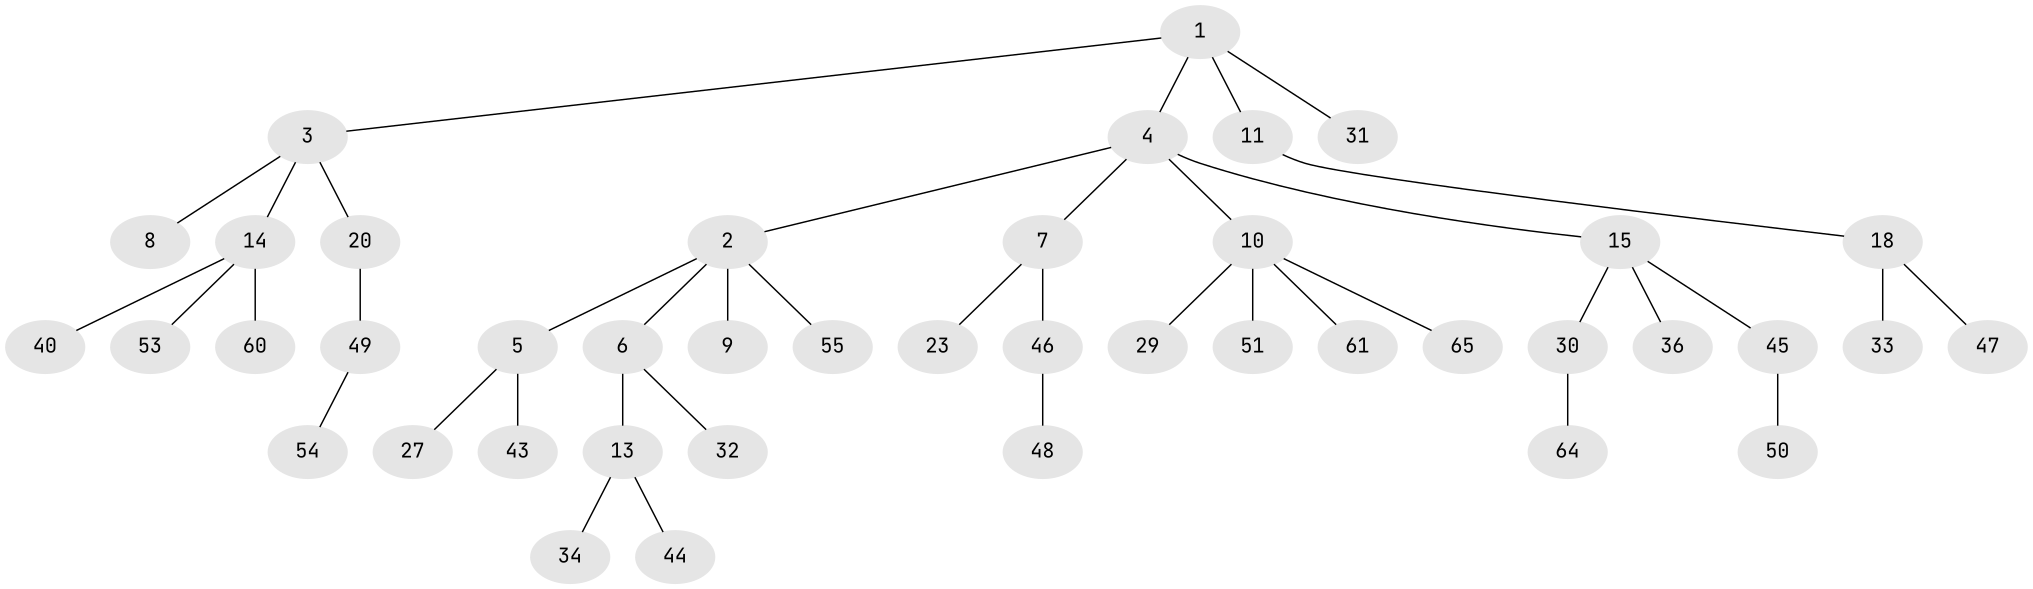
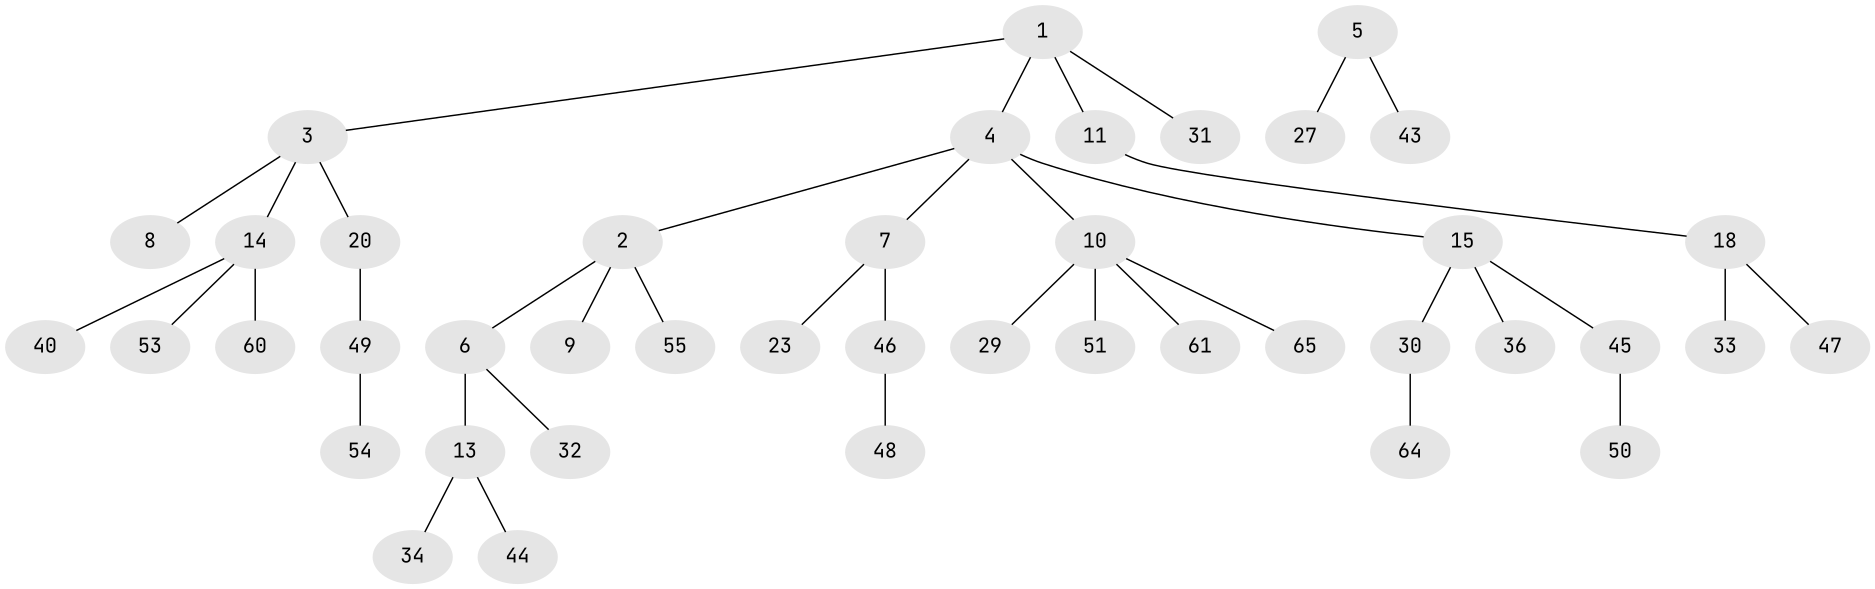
edge "2" -- "5": removed
